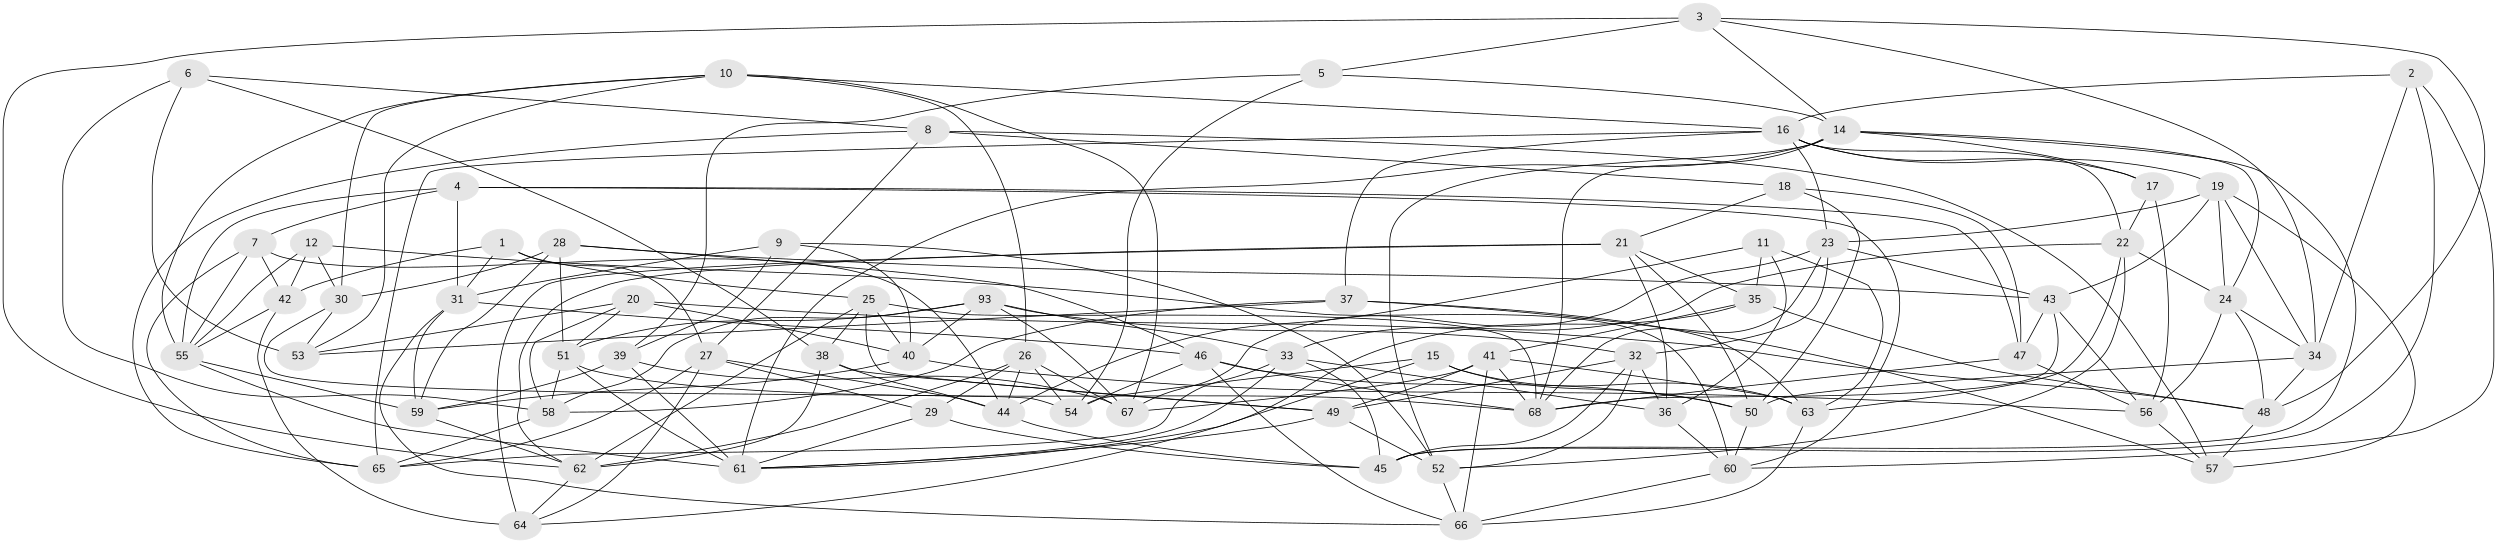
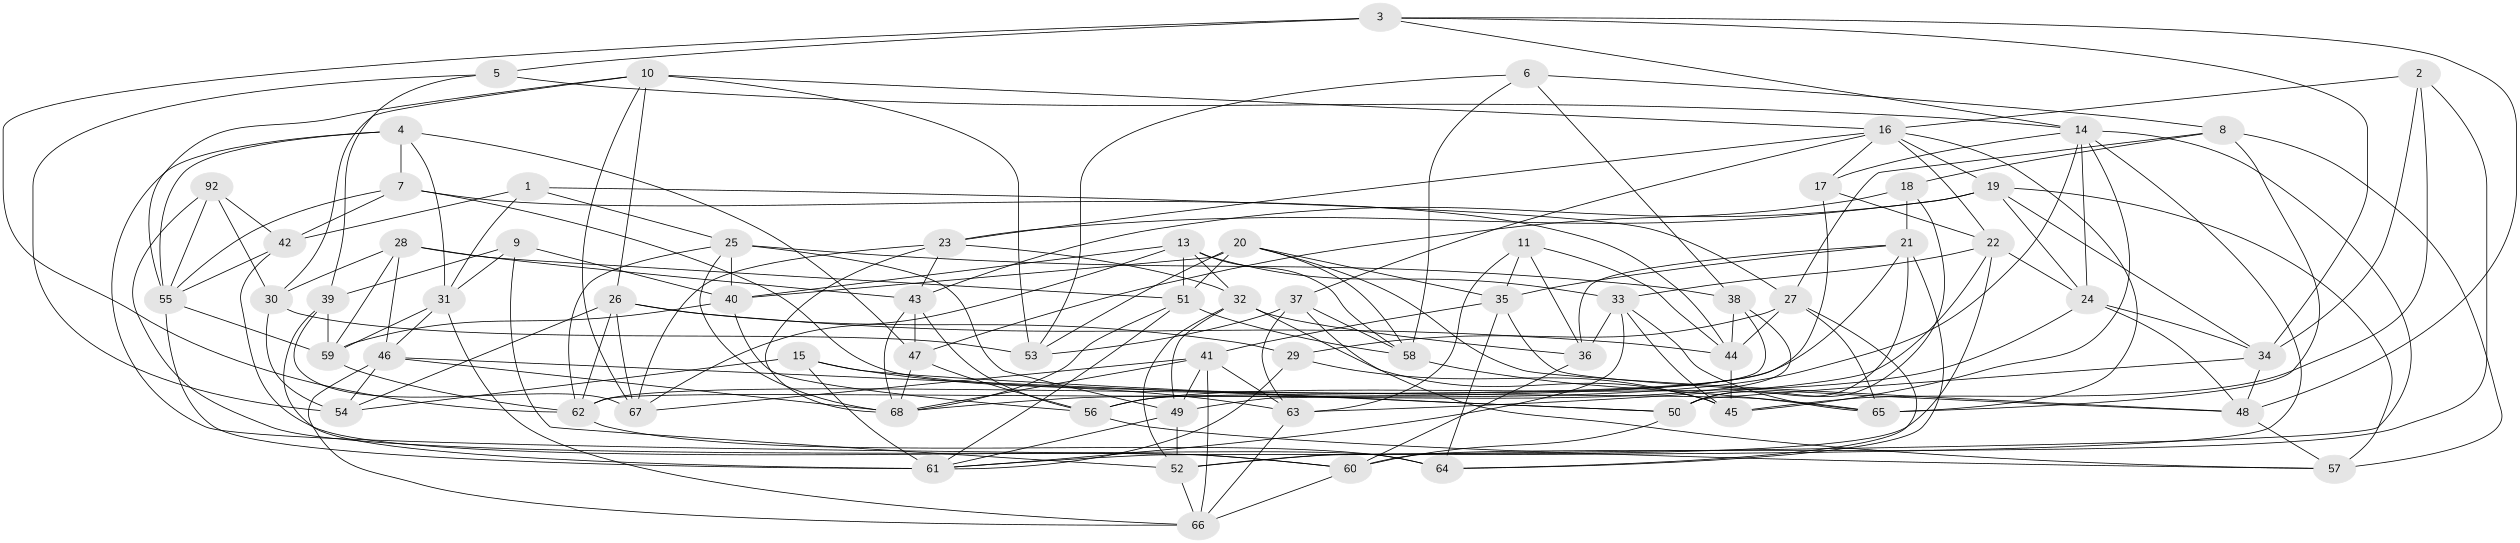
node "12": label "12" -> "92"
edge "20" -- "35": added
node "93": label "93" -> "13"
